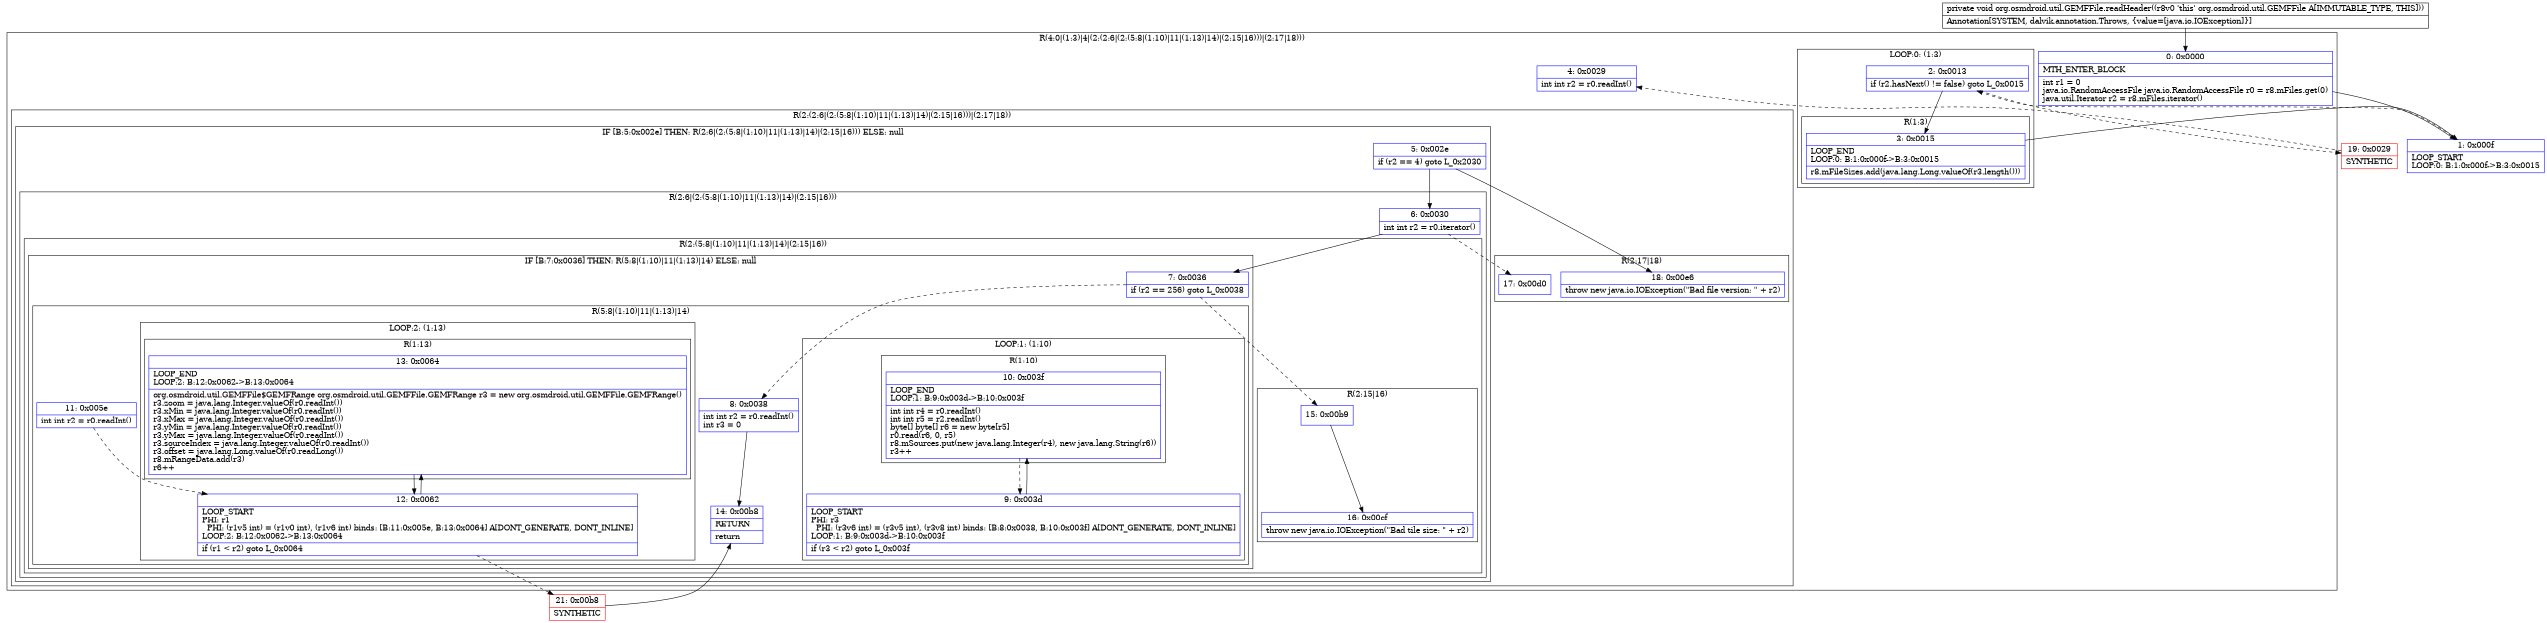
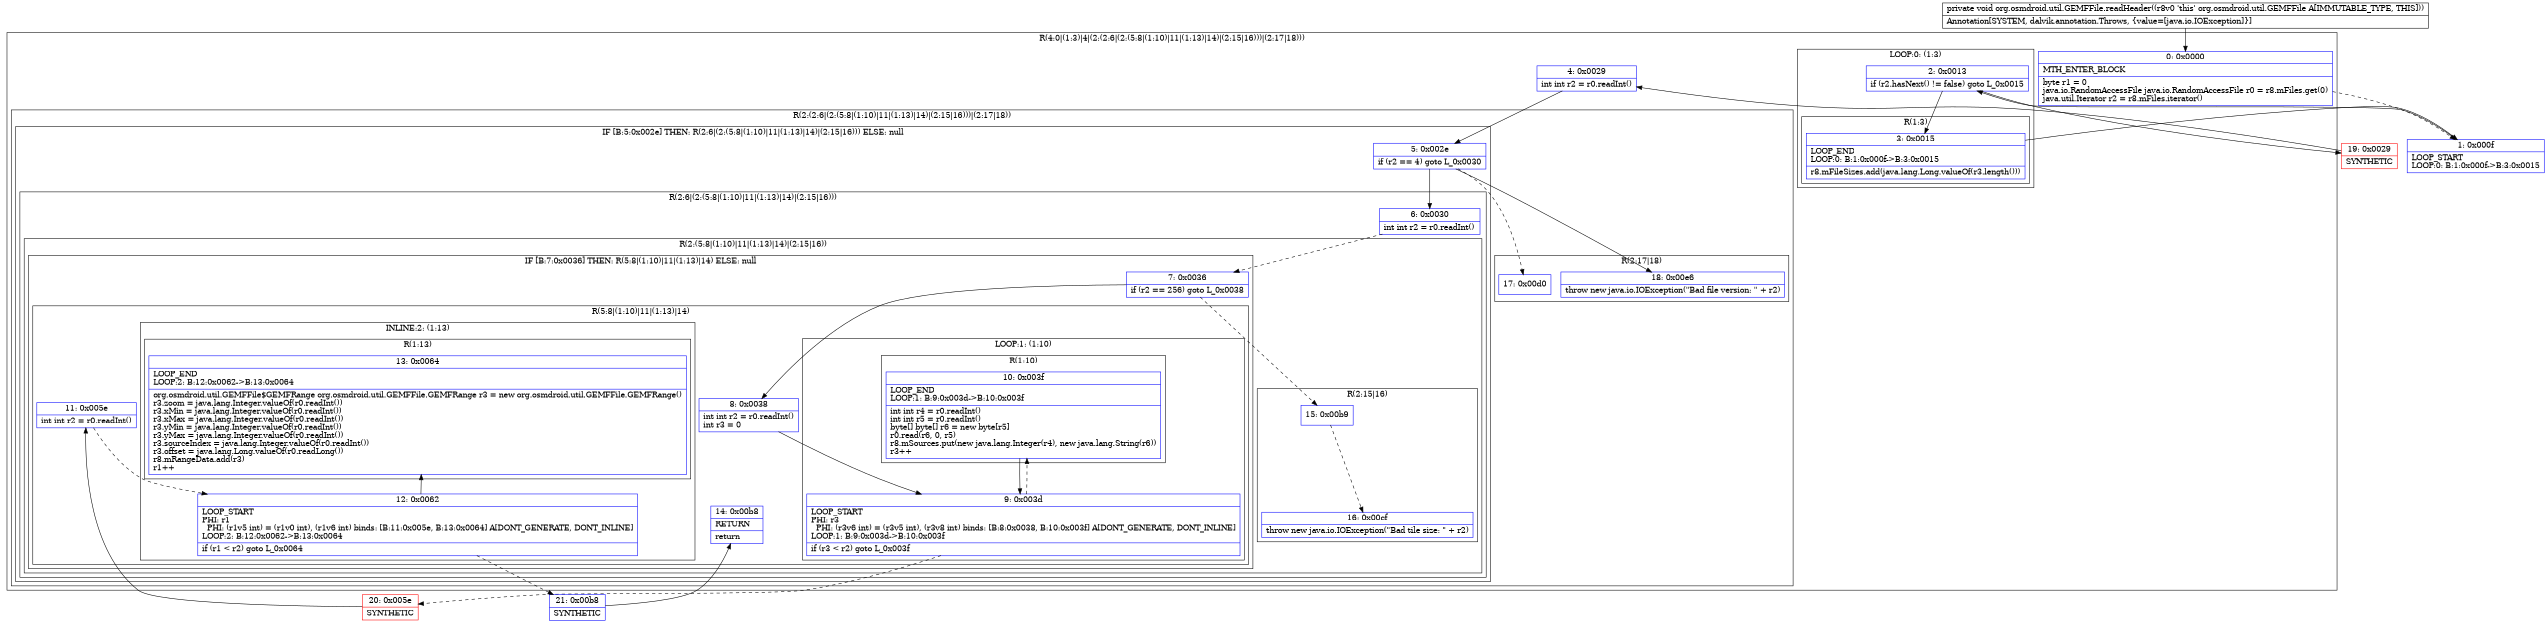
node "0: 0x0000": text "int r1 = 0" -> "byte r1 = 0"
edge "0: 0x0000" -> "1: 0x000f": style solid -> dashed
edge "1: 0x000f" -> "2: 0x0013": style dashed -> solid
edge "19: 0x0029" -> "4: 0x0029": style dashed -> solid
edge "4: 0x0029" -> "5: 0x002e": added
edge "2: 0x0013" -> "19: 0x0029": style dashed -> solid
node "5: 0x002e": text "if (r2 == 4) goto L_0x2030" -> "if (r2 == 4) goto L_0x0030"
node "6: 0x0030": text "int int r2 = r0.iterator()" -> "int int r2 = r0.readInt()"
edge "6: 0x0030" -> "7: 0x0036": style solid -> dashed
edge "6: 0x0030" -> "17: 0x00d0": now "5: 0x002e" -> "17: 0x00d0"
edge "7: 0x0036" -> "8: 0x0038": style dashed -> solid
cluster "LOOP:2: (1:13)": label "LOOP:2: (1:13)" -> "INLINE:2: (1:13)"
node "10: 0x003f": text "int int r5 = r2.readInt()" -> "int int r5 = r0.readInt()"
edge "8: 0x0038" -> "14: 0x00b8": now "8: 0x0038" -> "9: 0x003d"
edge "15: 0x00b9" -> "16: 0x00cf": style solid -> dashed
node "13: 0x0064": text "r6++" -> "r1++"
edge "10: 0x003f" -> "9: 0x003d": style dashed -> solid
edge "9: 0x003d" -> "10: 0x003f": style solid -> dashed
edge "13: 0x0064" -> "12: 0x0062": removed
node "20: 0x005e": added
node "21: 0x00b8": color red -> blue
